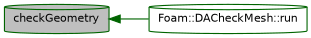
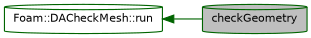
edge "Foam::DACheckMesh::run" -> "checkGeometry": reversed
